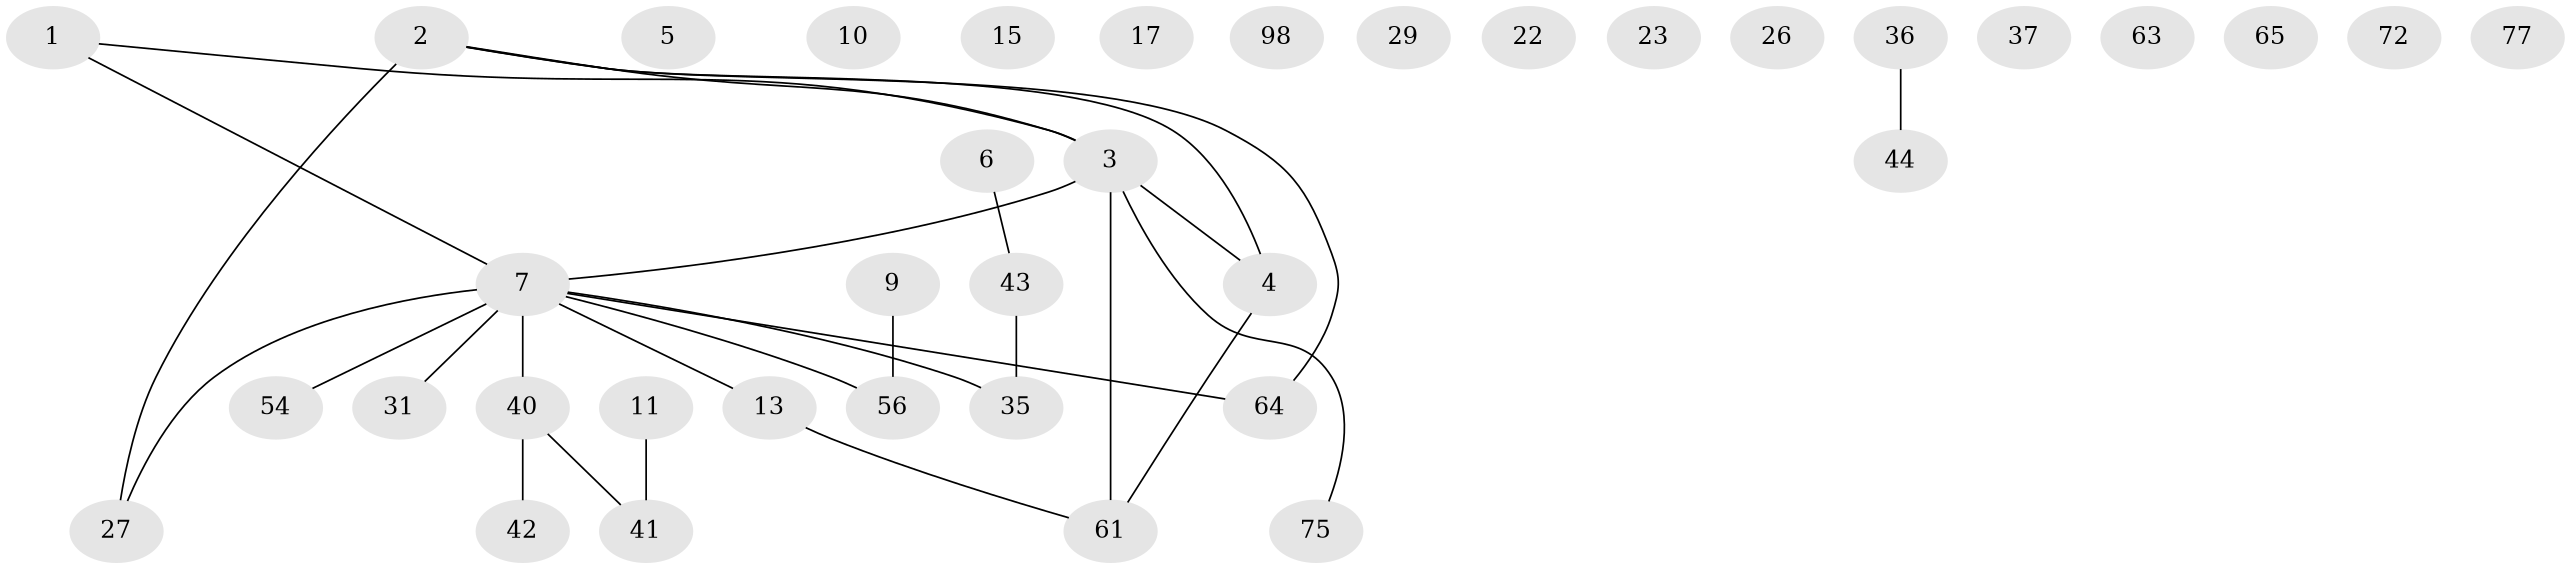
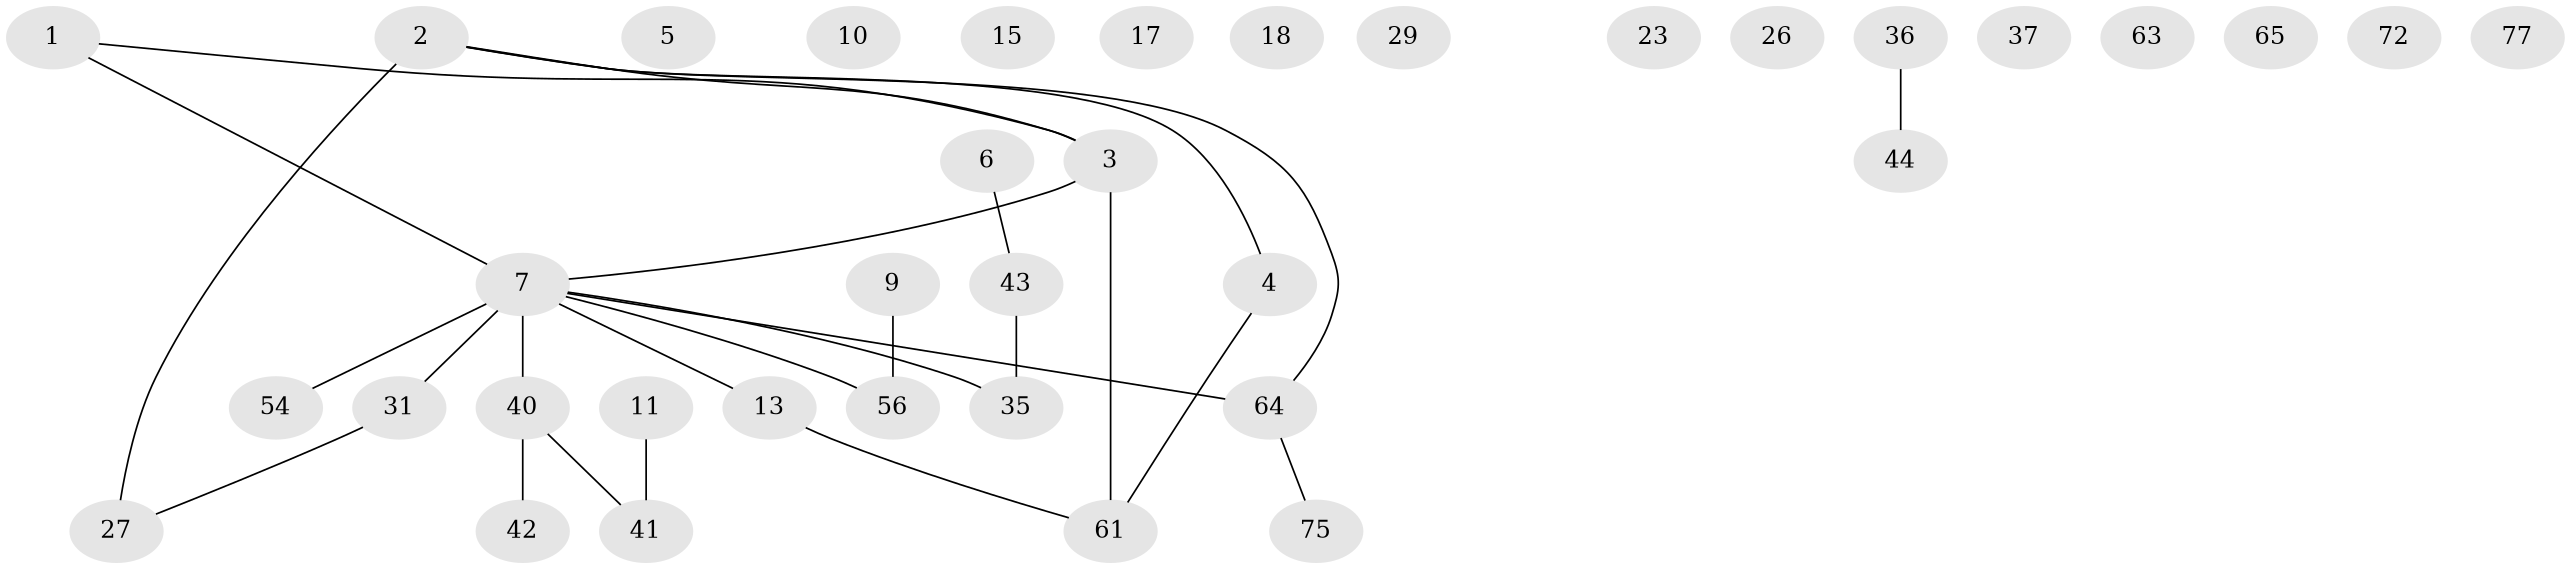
node "98": label "98" -> "18"
node "22": removed
edge "3" -- "4": removed
edge "3" -- "75": now "64" -- "75"
edge "7" -- "27": now "31" -- "27"
